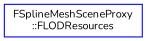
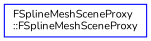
node "FSplineMeshSceneProxy ::FLODResources": label "FSplineMeshSceneProxy ::FLODResources" -> "FSplineMeshSceneProxy ::FSplineMeshSceneProxy"
